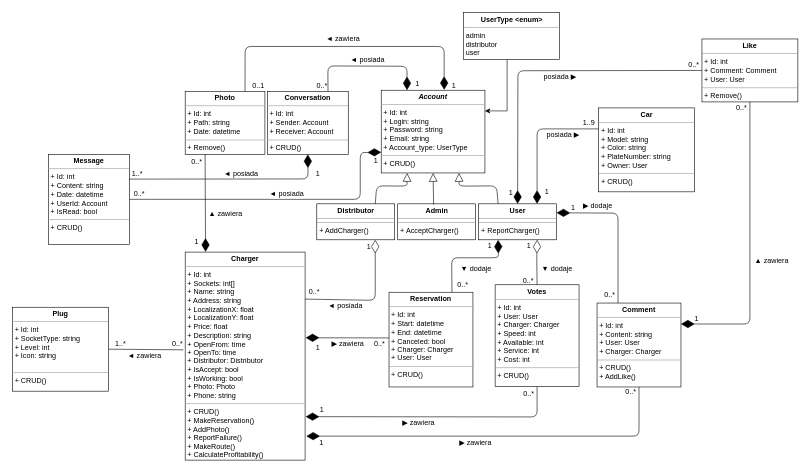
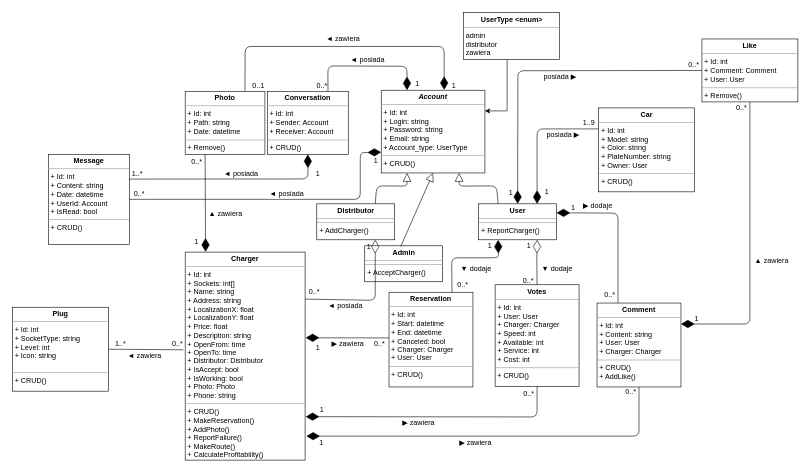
node "UserType <enum> admin distributor user": label "UserType <enum> admin distributor user" -> "UserType <enum> admin distributor zawiera"
node "Admin + AcceptCharger()": moved (437, 222) -> (404, 264)
